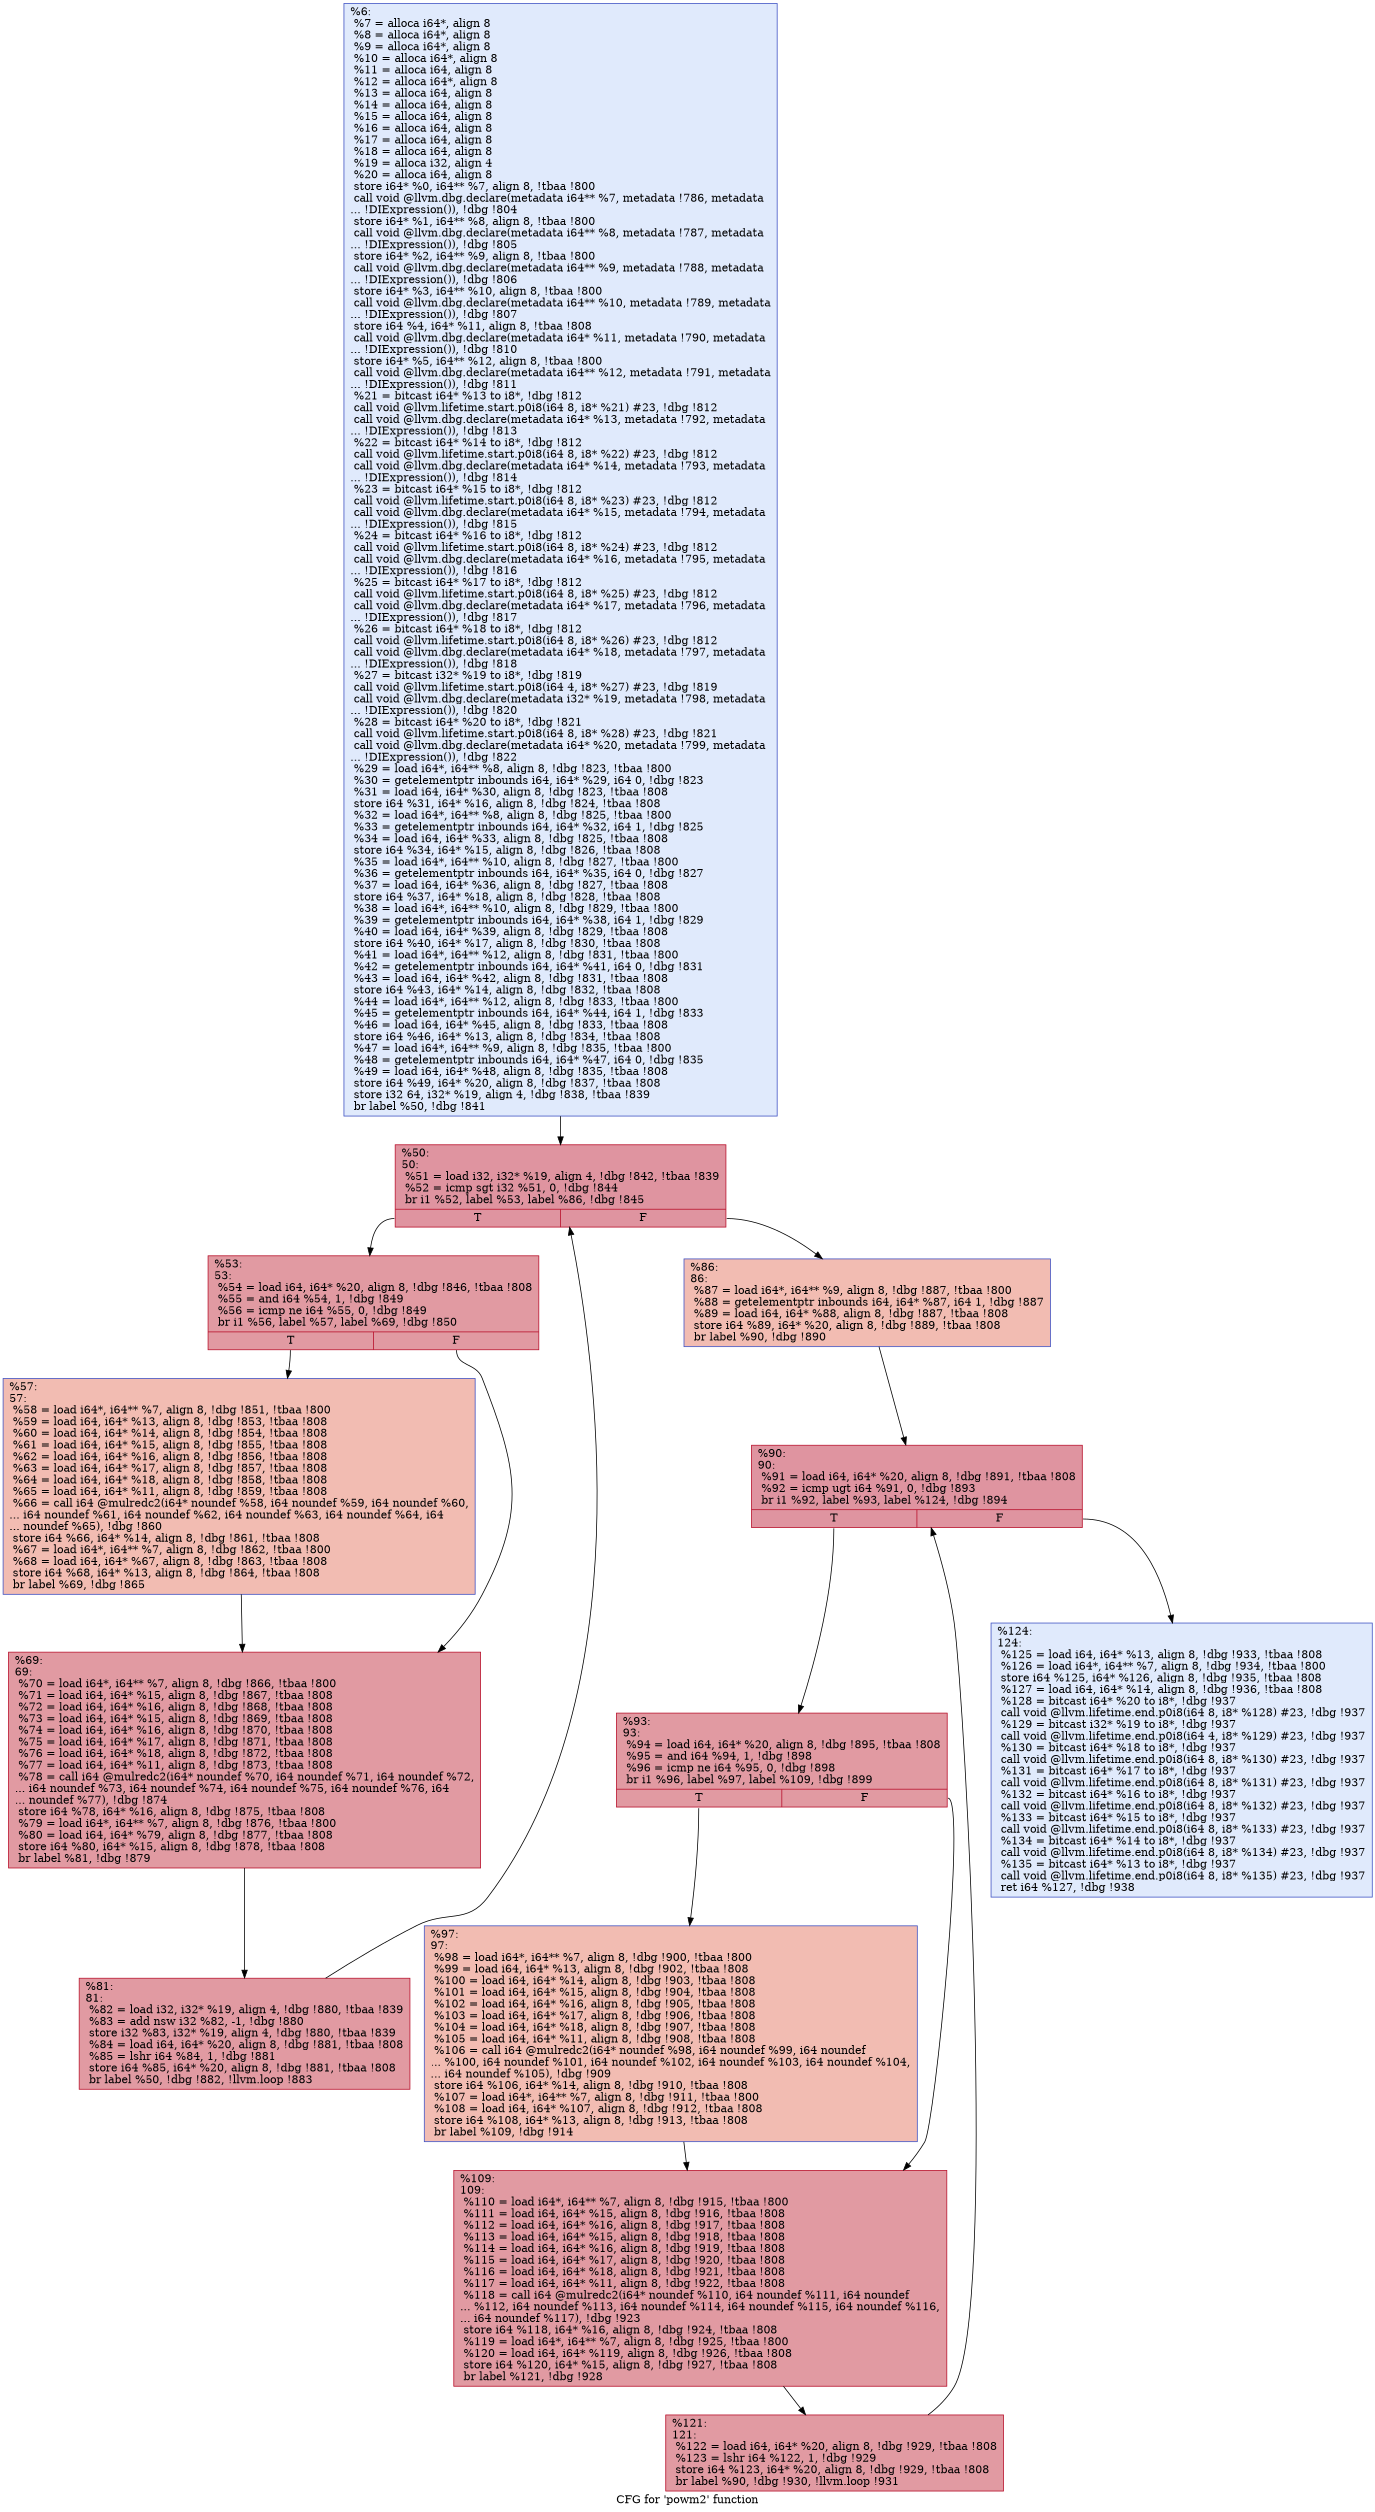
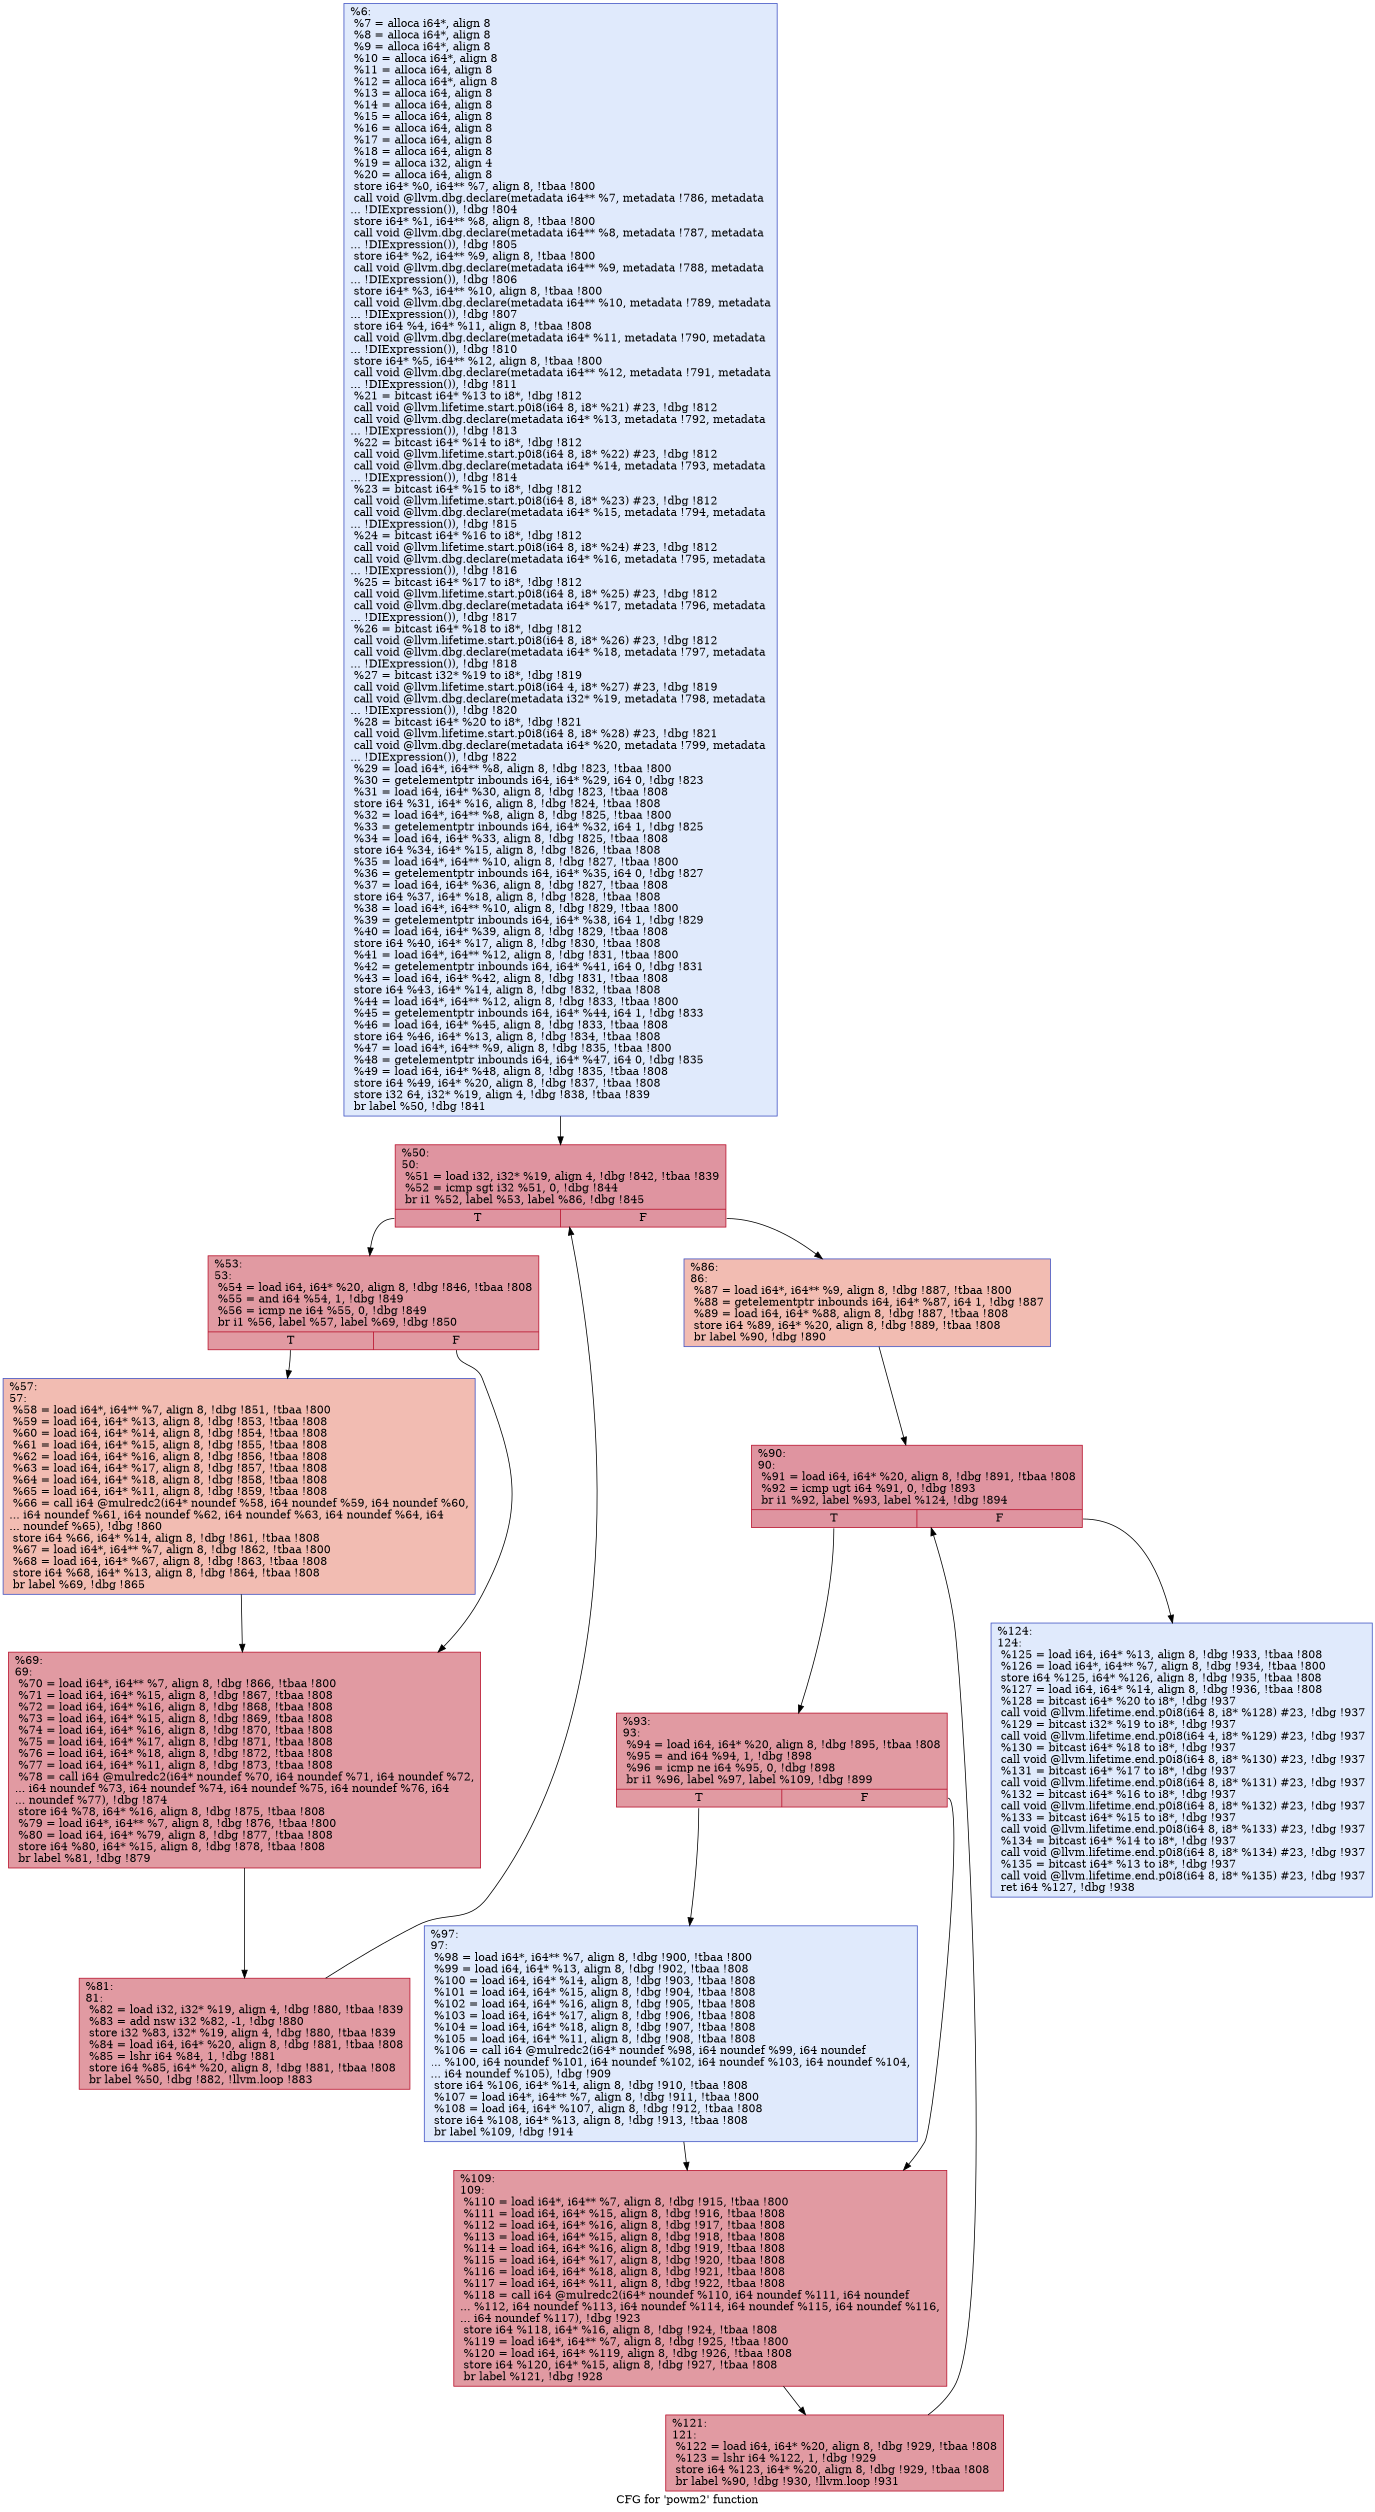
node "%97:": fillcolor #e1675170 -> #b9d0f970
